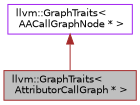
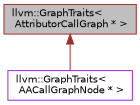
edge "llvm::GraphTraits< AttributorCallGraph * >" -> "llvm::GraphTraits< AACallGraphNode * >": reversed
